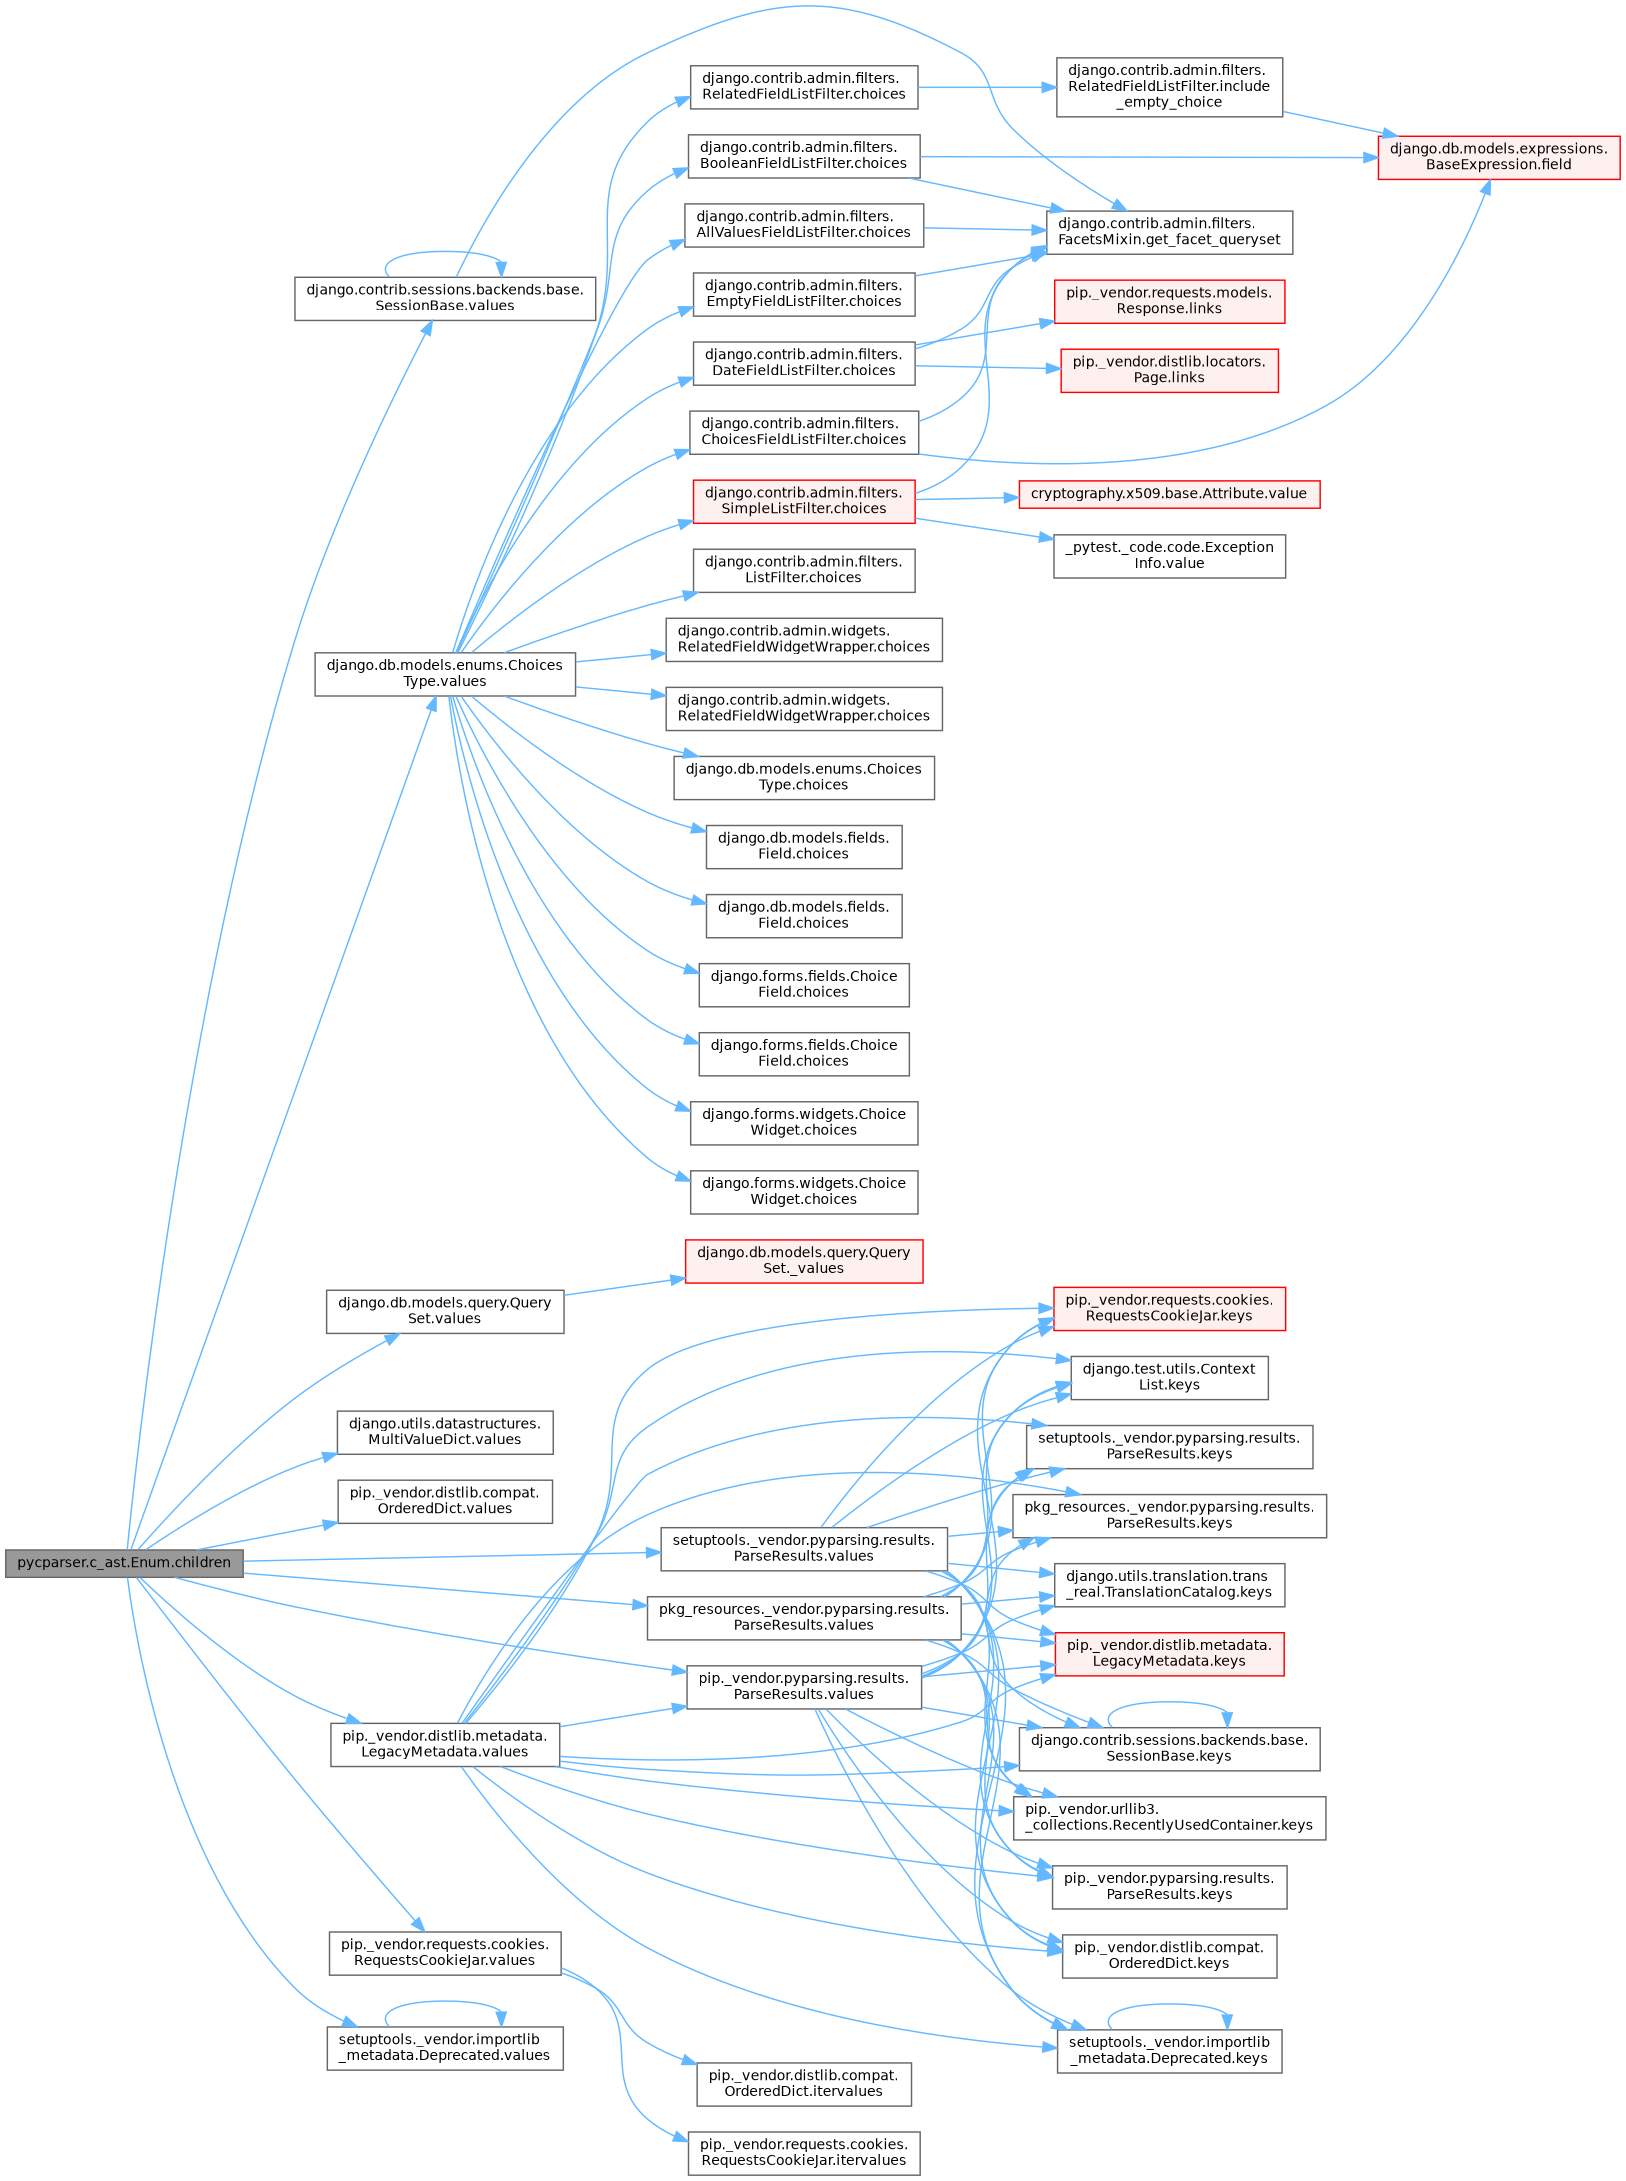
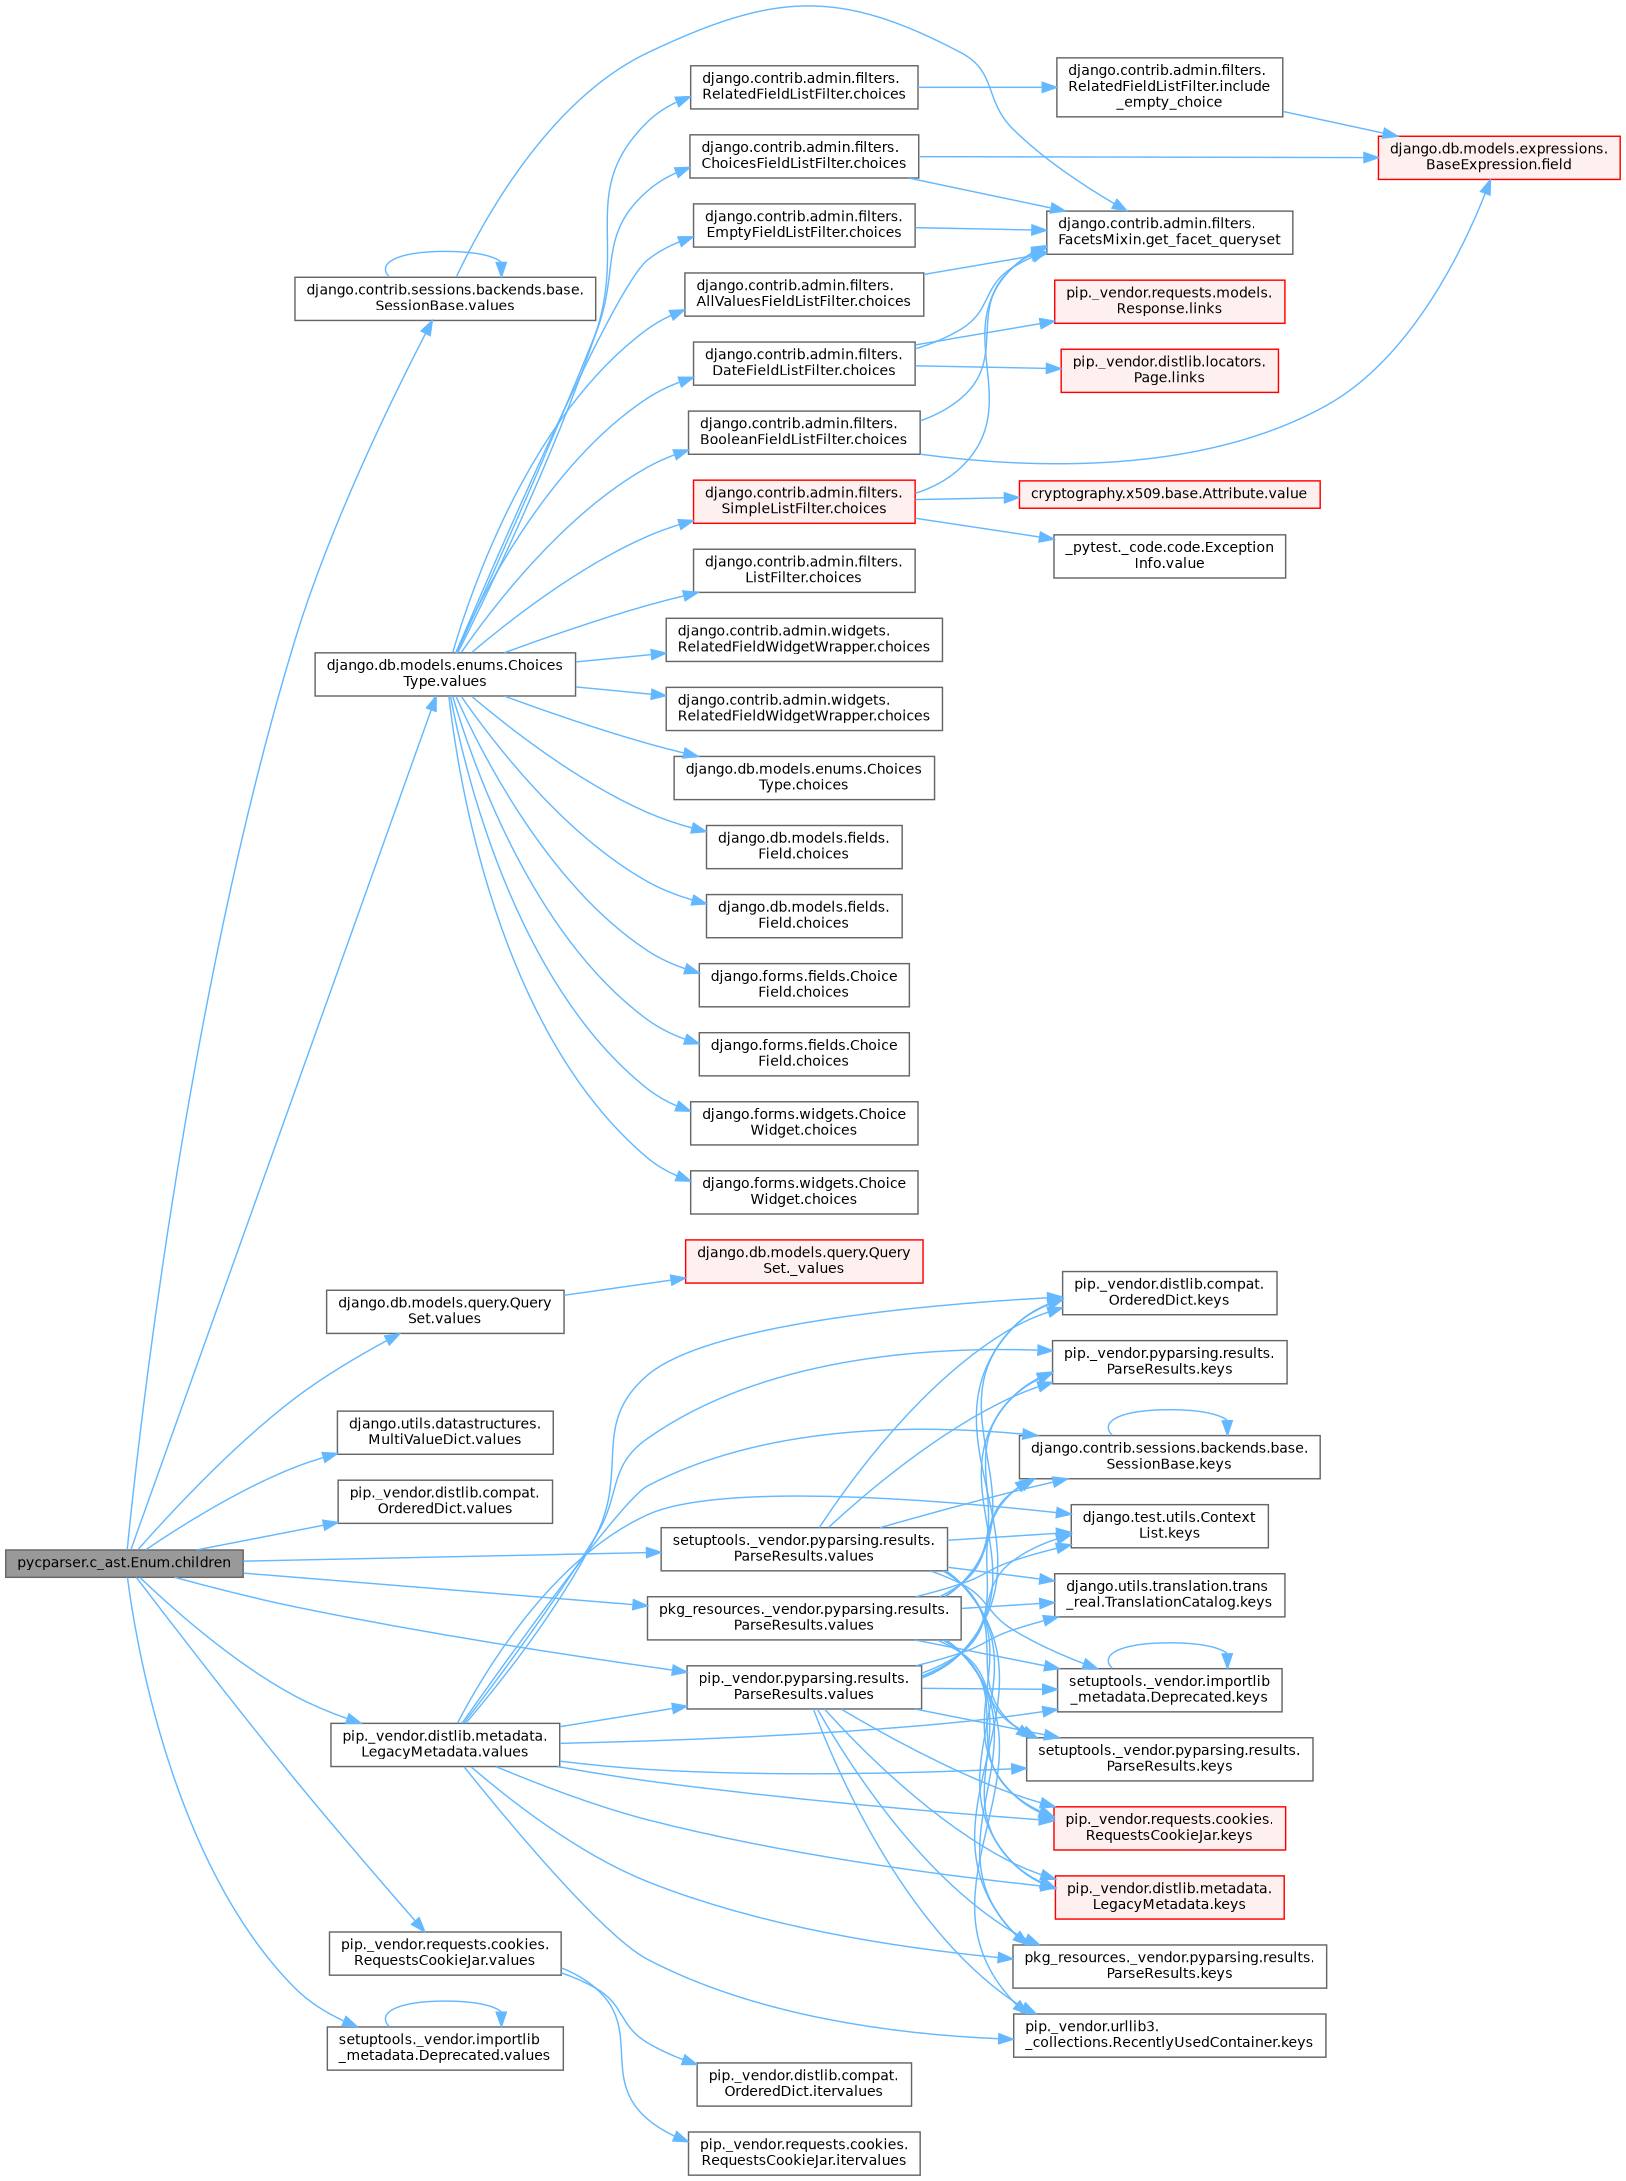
edge "setuptools._vendor.pyparsing.results. ParseResults.values" -> "pip._vendor.urllib3. _collections.RecentlyUsedContainer.keys": removed
